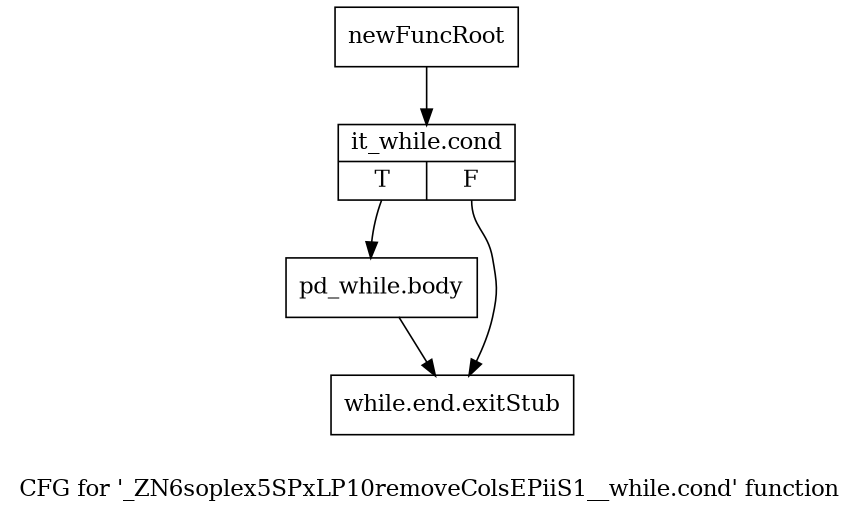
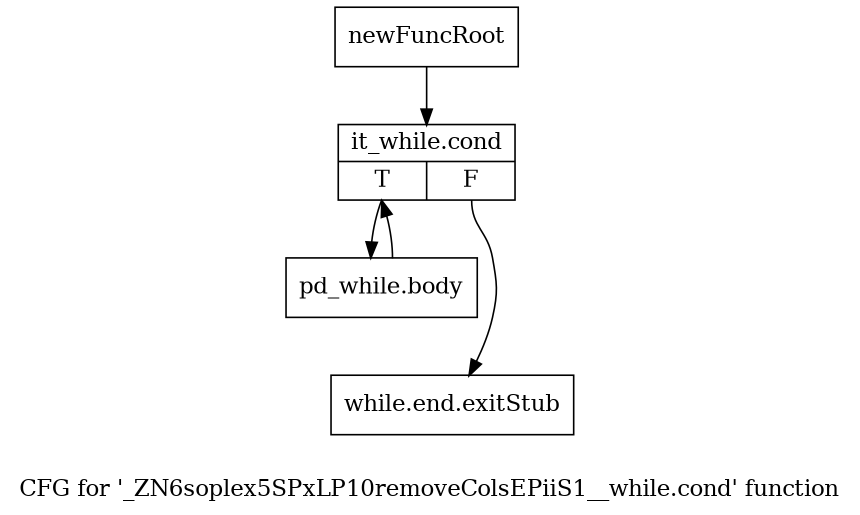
edge "pd_while.body" -> "while.end.exitStub": now "pd_while.body" -> "it_while.cond"
